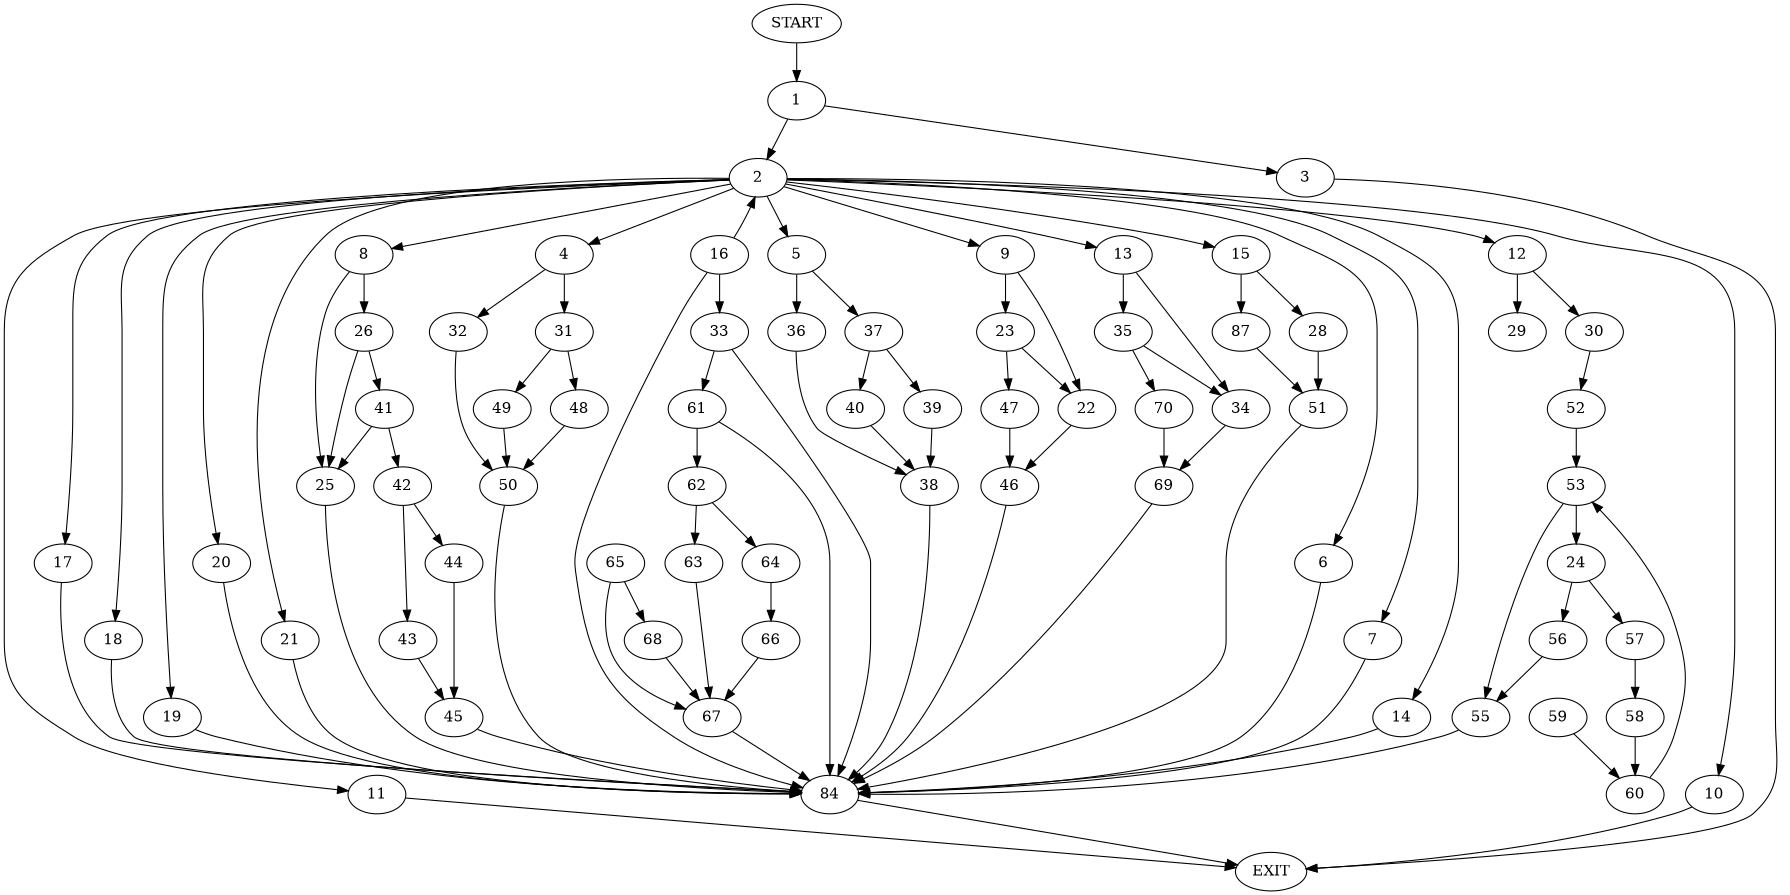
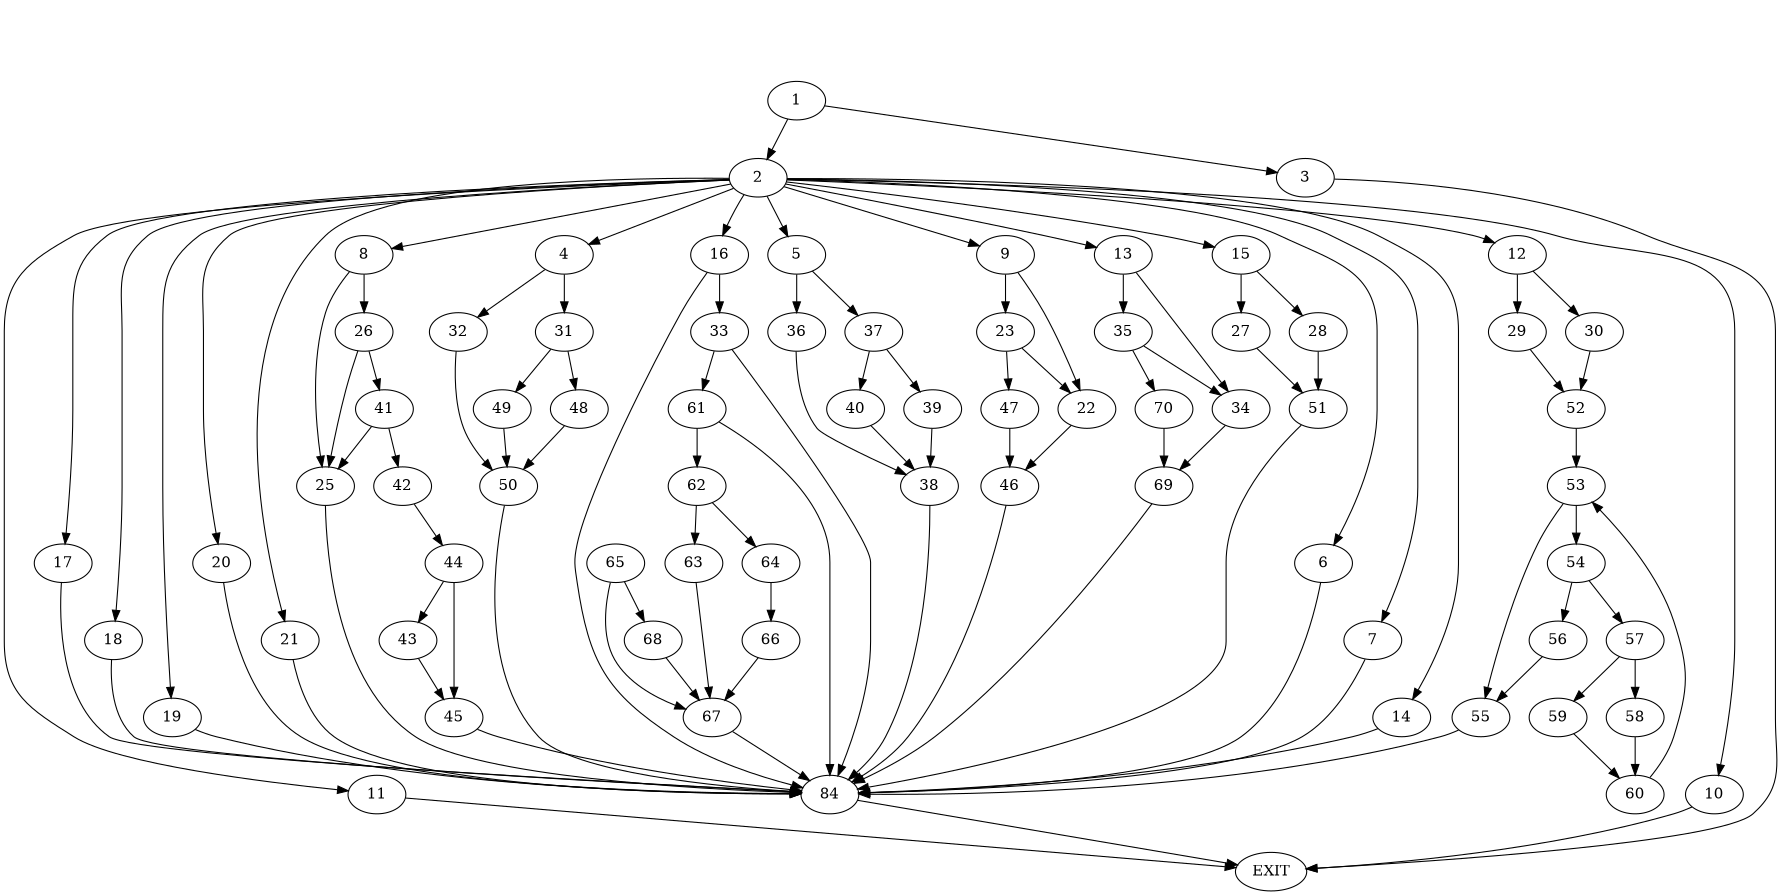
node "START": removed
edge "16" -> "2": reversed
node "87": label "87" -> "27"
edge "29" -> "52": added
edge "42" -> "43": now "44" -> "43"
node "24": label "24" -> "54"
edge "57" -> "59": added
